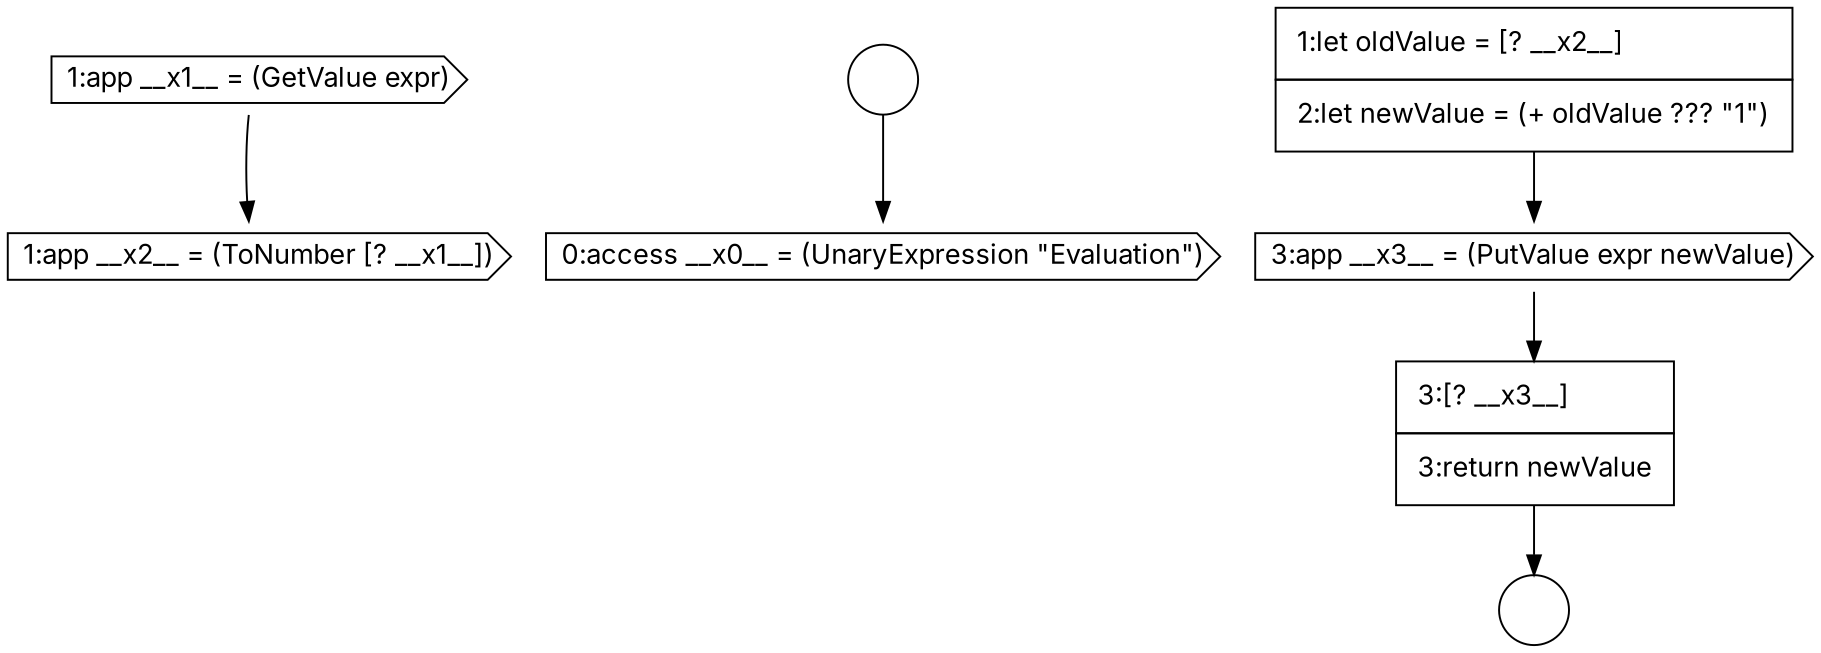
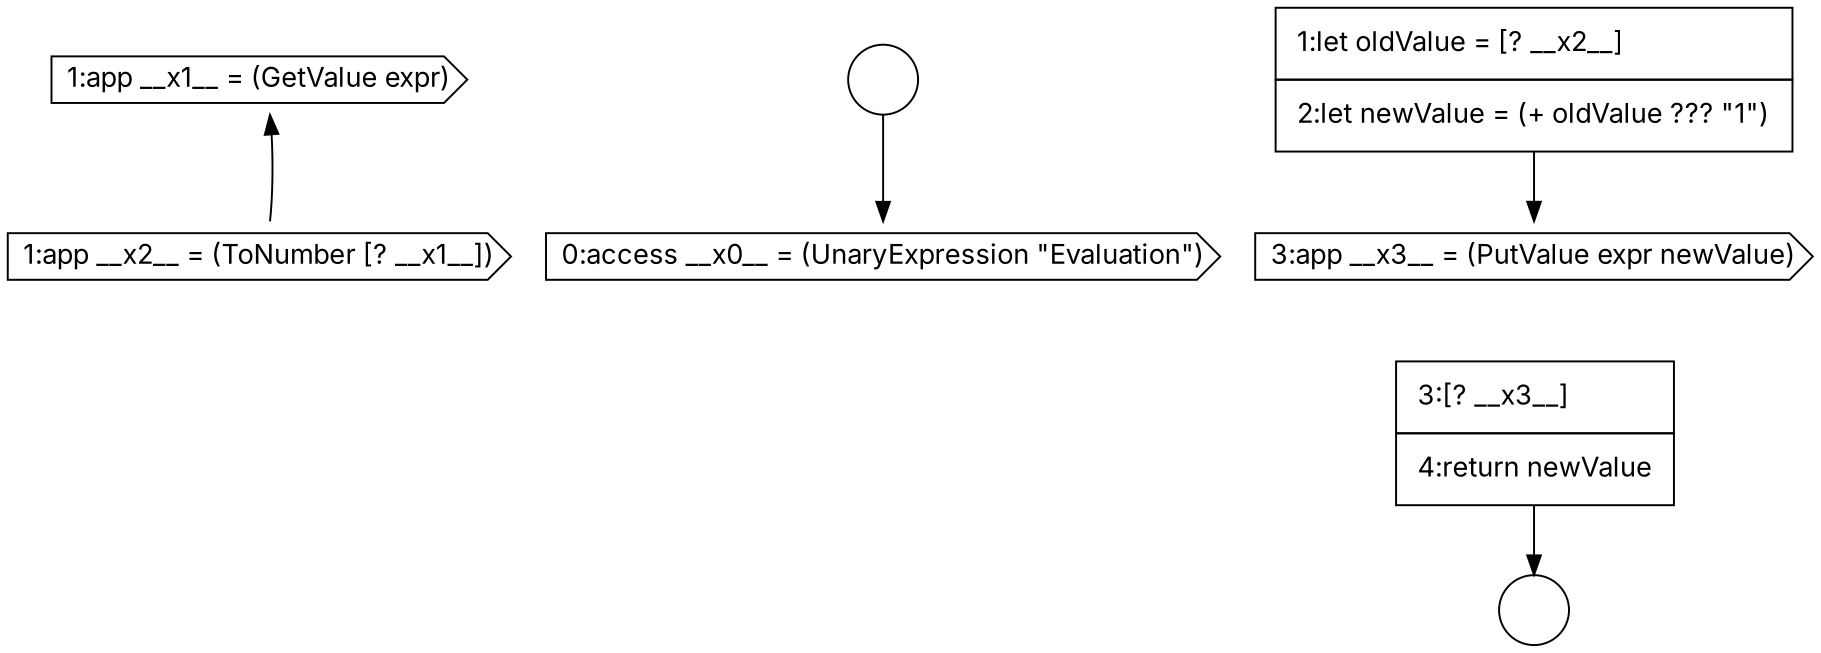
edge "1:app __x1__ = (GetValue expr)" -> "1:app __x2__ = (ToNumber [? __x1__])": reversed
edge "3:app __x3__ = (PutValue expr newValue)" -> "3:[? __x3__]": removed
node "3:[? __x3__]": text "3:return newValue" -> "4:return newValue"
